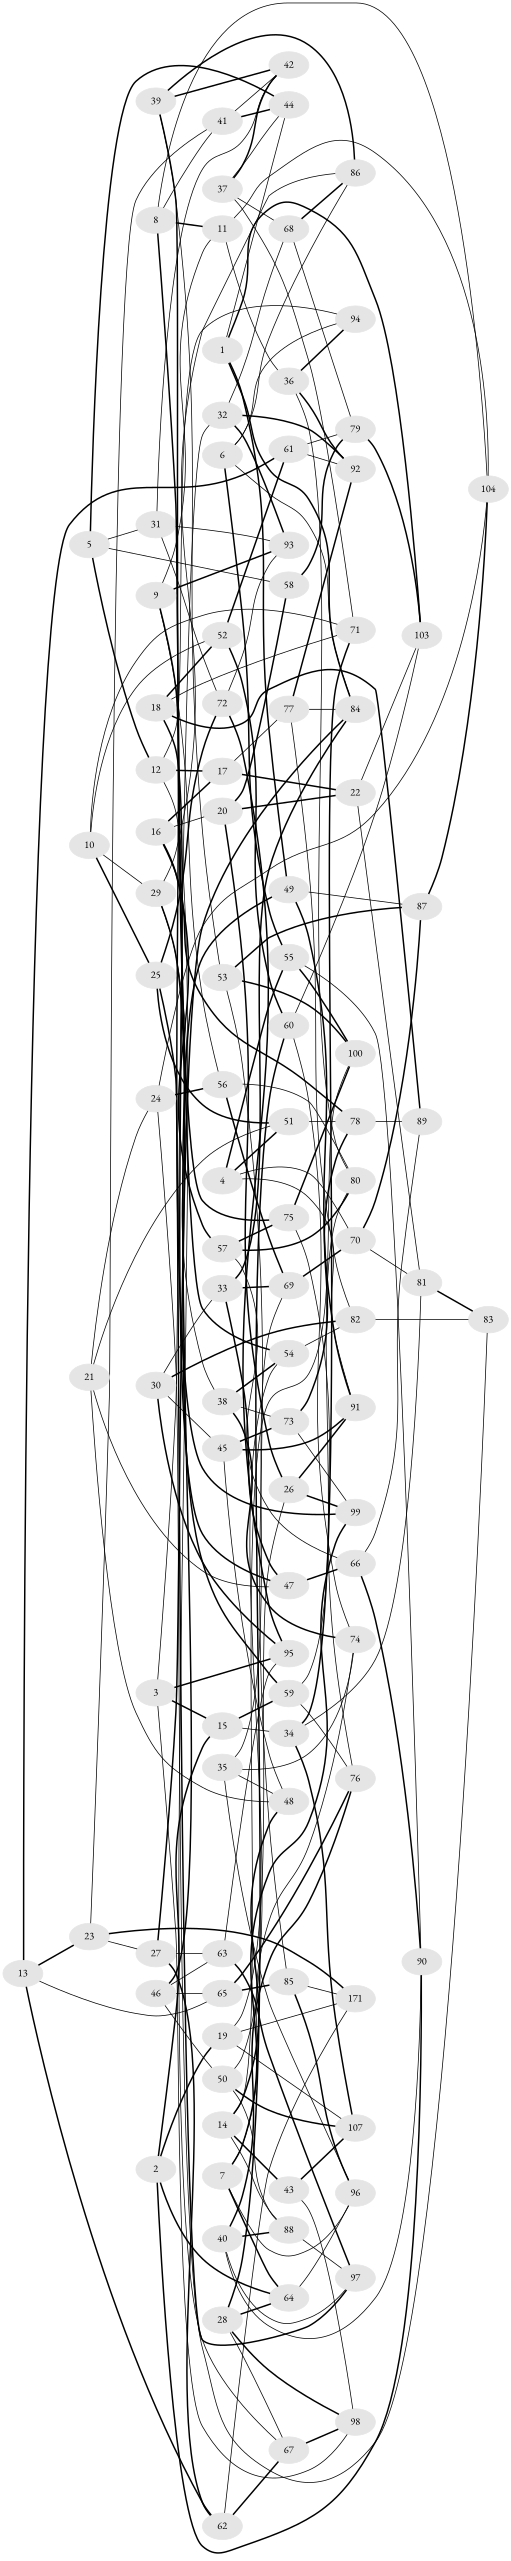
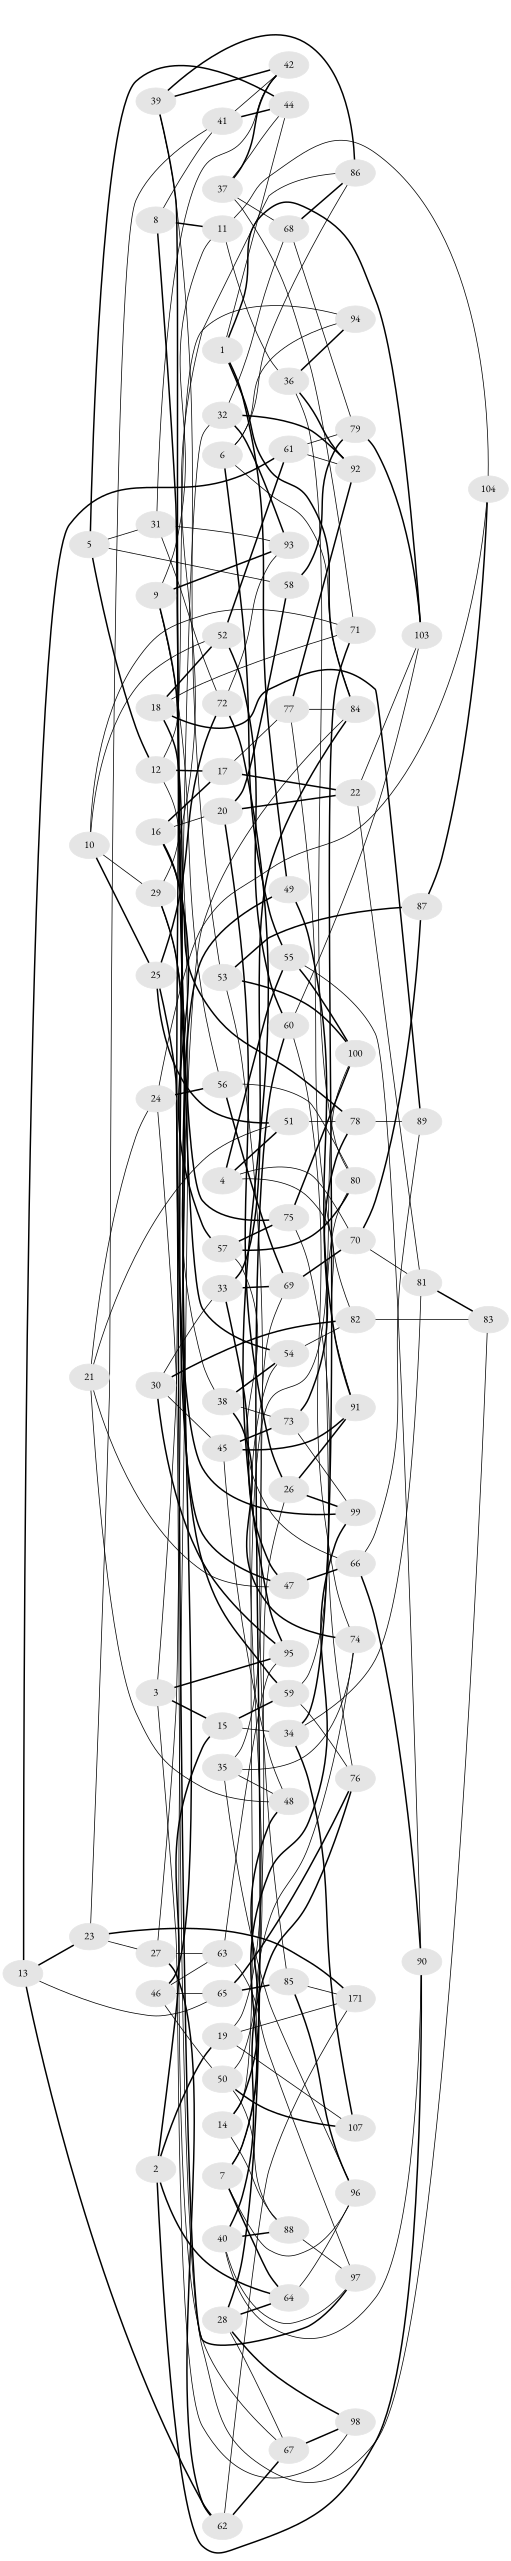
edge "8" -- "104": removed
edge "49" -- "87": removed
edge "84" -- "27": style bold -> solid
edge "63" -- "97": style bold -> solid
node "43": removed
